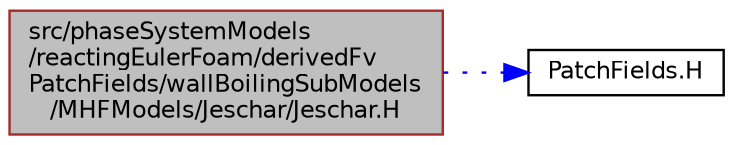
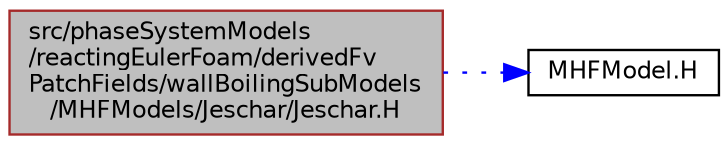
node "PatchFields.H": label "PatchFields.H" -> "MHFModel.H"
